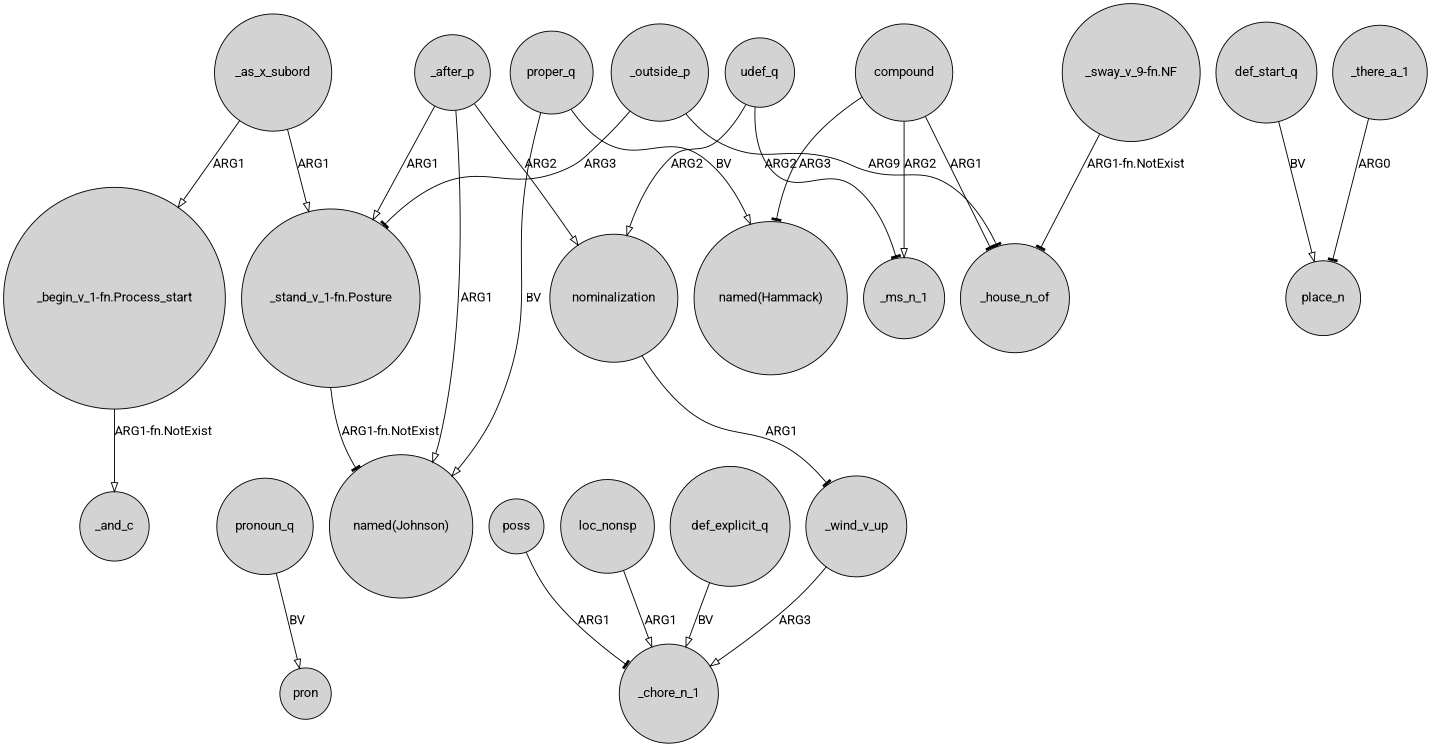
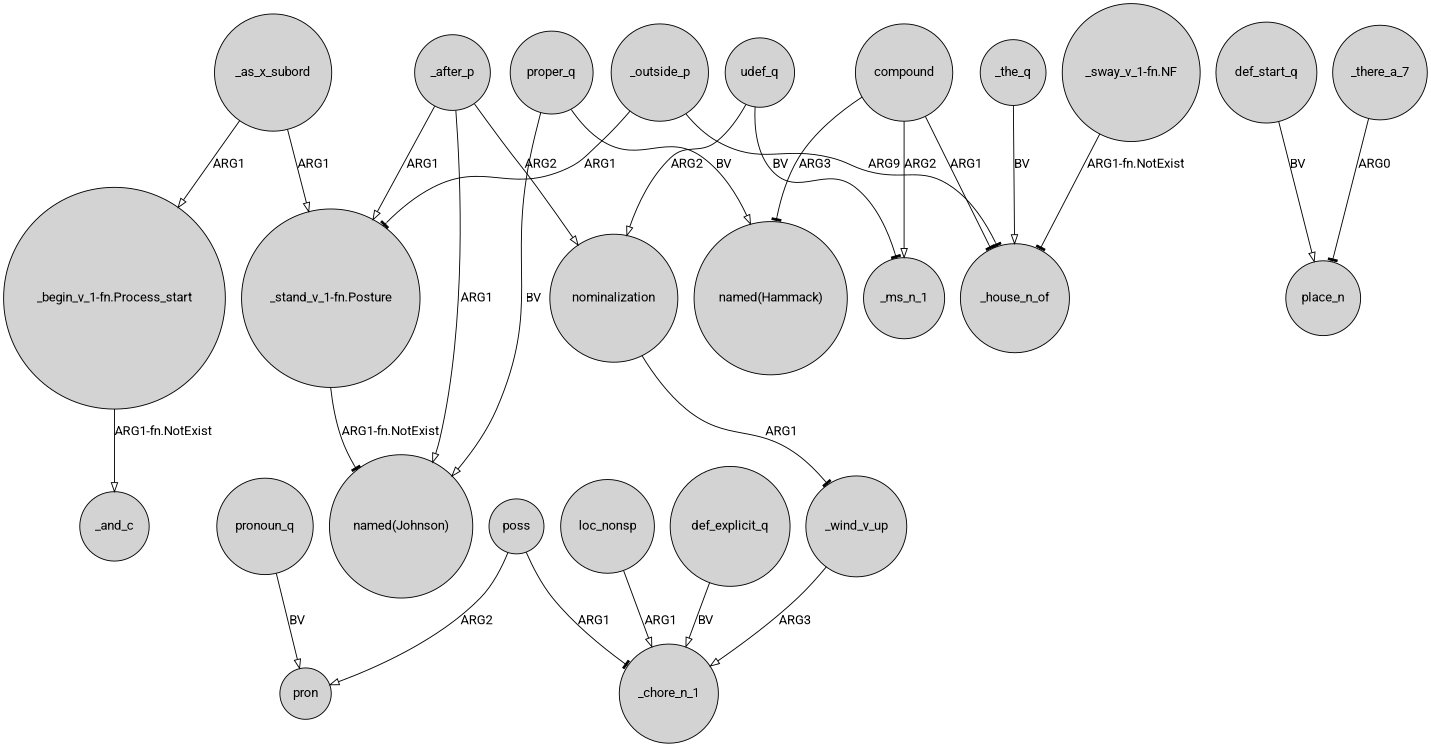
node "_the_q": added
node "_sway_v_9-fn.NF": label "_sway_v_9-fn.NF" -> "_sway_v_1-fn.NF"
node "_there_a_1": label "_there_a_1" -> "_there_a_7"
edge "_outside_p" -> "_stand_v_1-fn.Posture": label "ARG3" -> "ARG1"
edge "udef_q" -> "_ms_n_1": label "ARG2" -> "BV"
edge "poss" -> "pron": added, label "ARG2"
